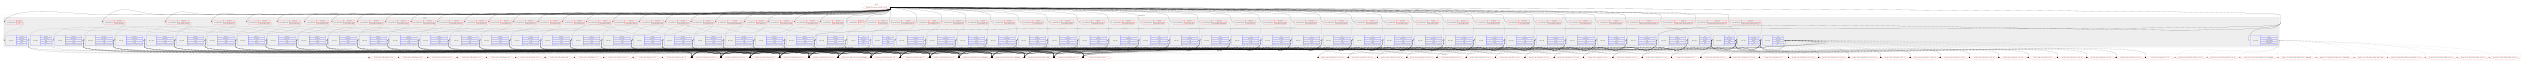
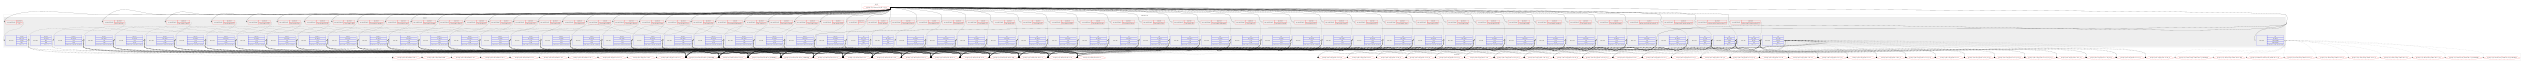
node "portage://dev-libs/libxml2-2.12.8": removed
